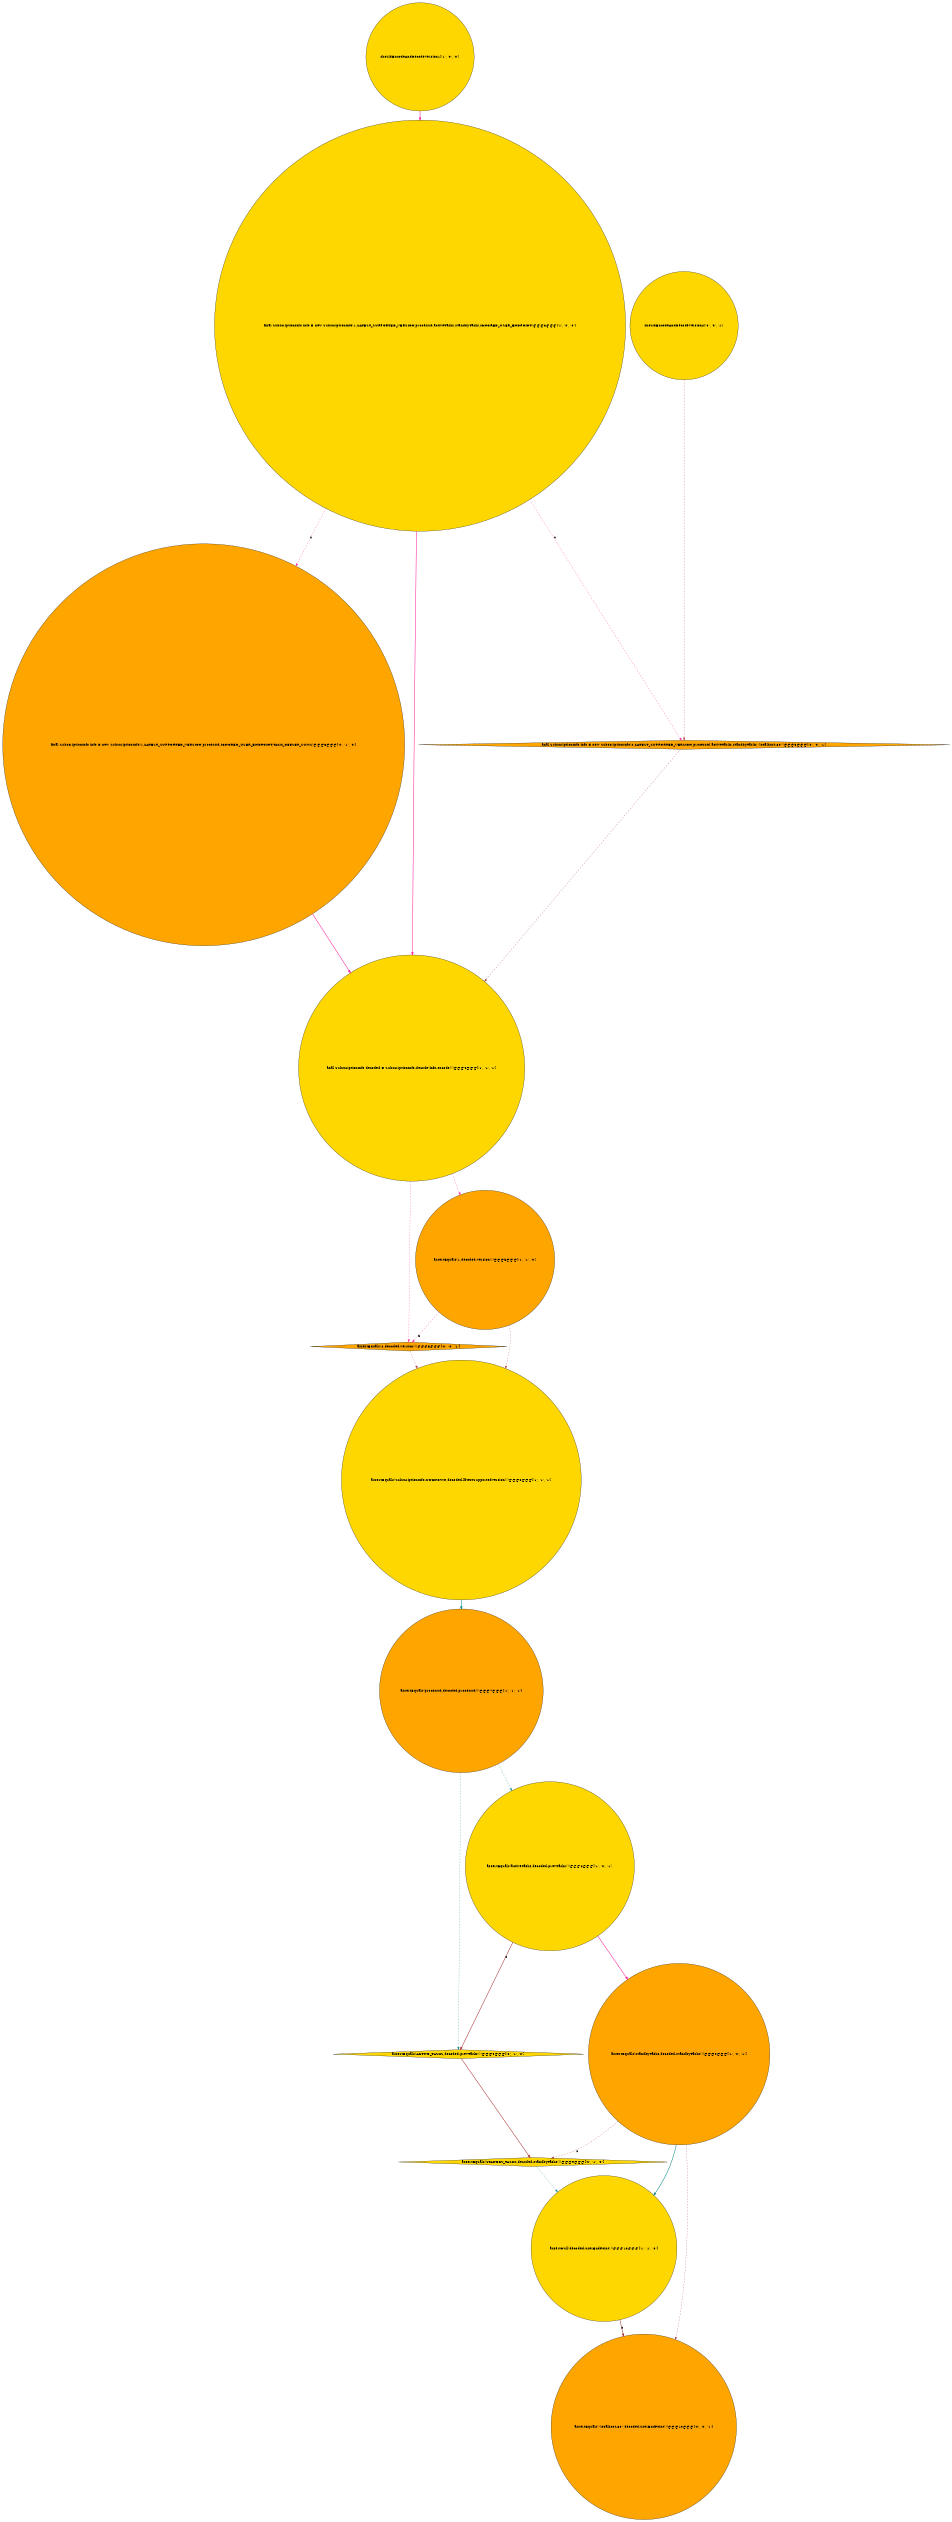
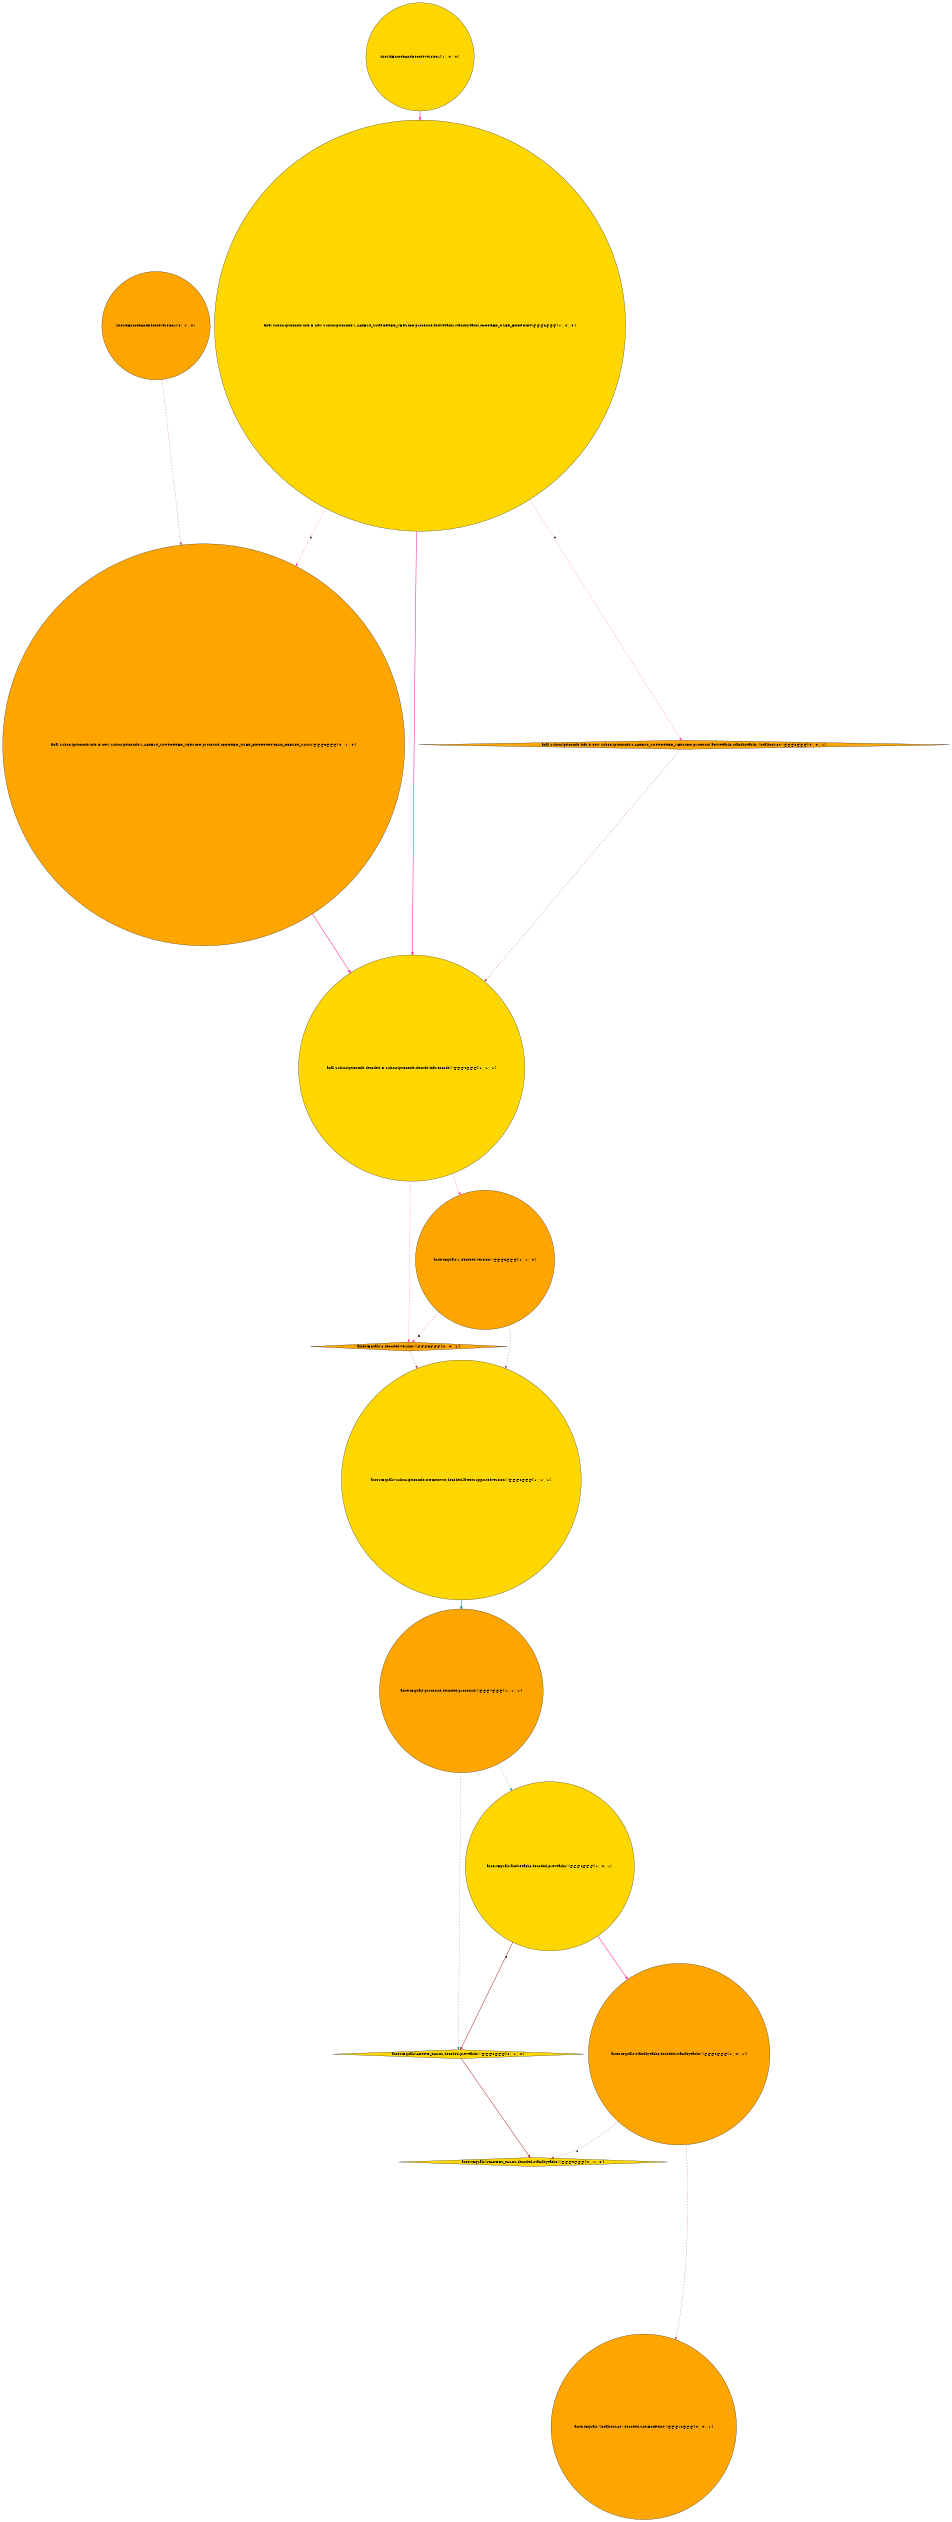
node "shouldEncodeAndDecodeVersion1['0', '1', '0']": added
node "shouldEncodeAndDecodeVersion2['0', '0', '1']": removed
node "assertNull(decoded.userEndPoint())@@@10@@@['1', '1', '0']": removed
